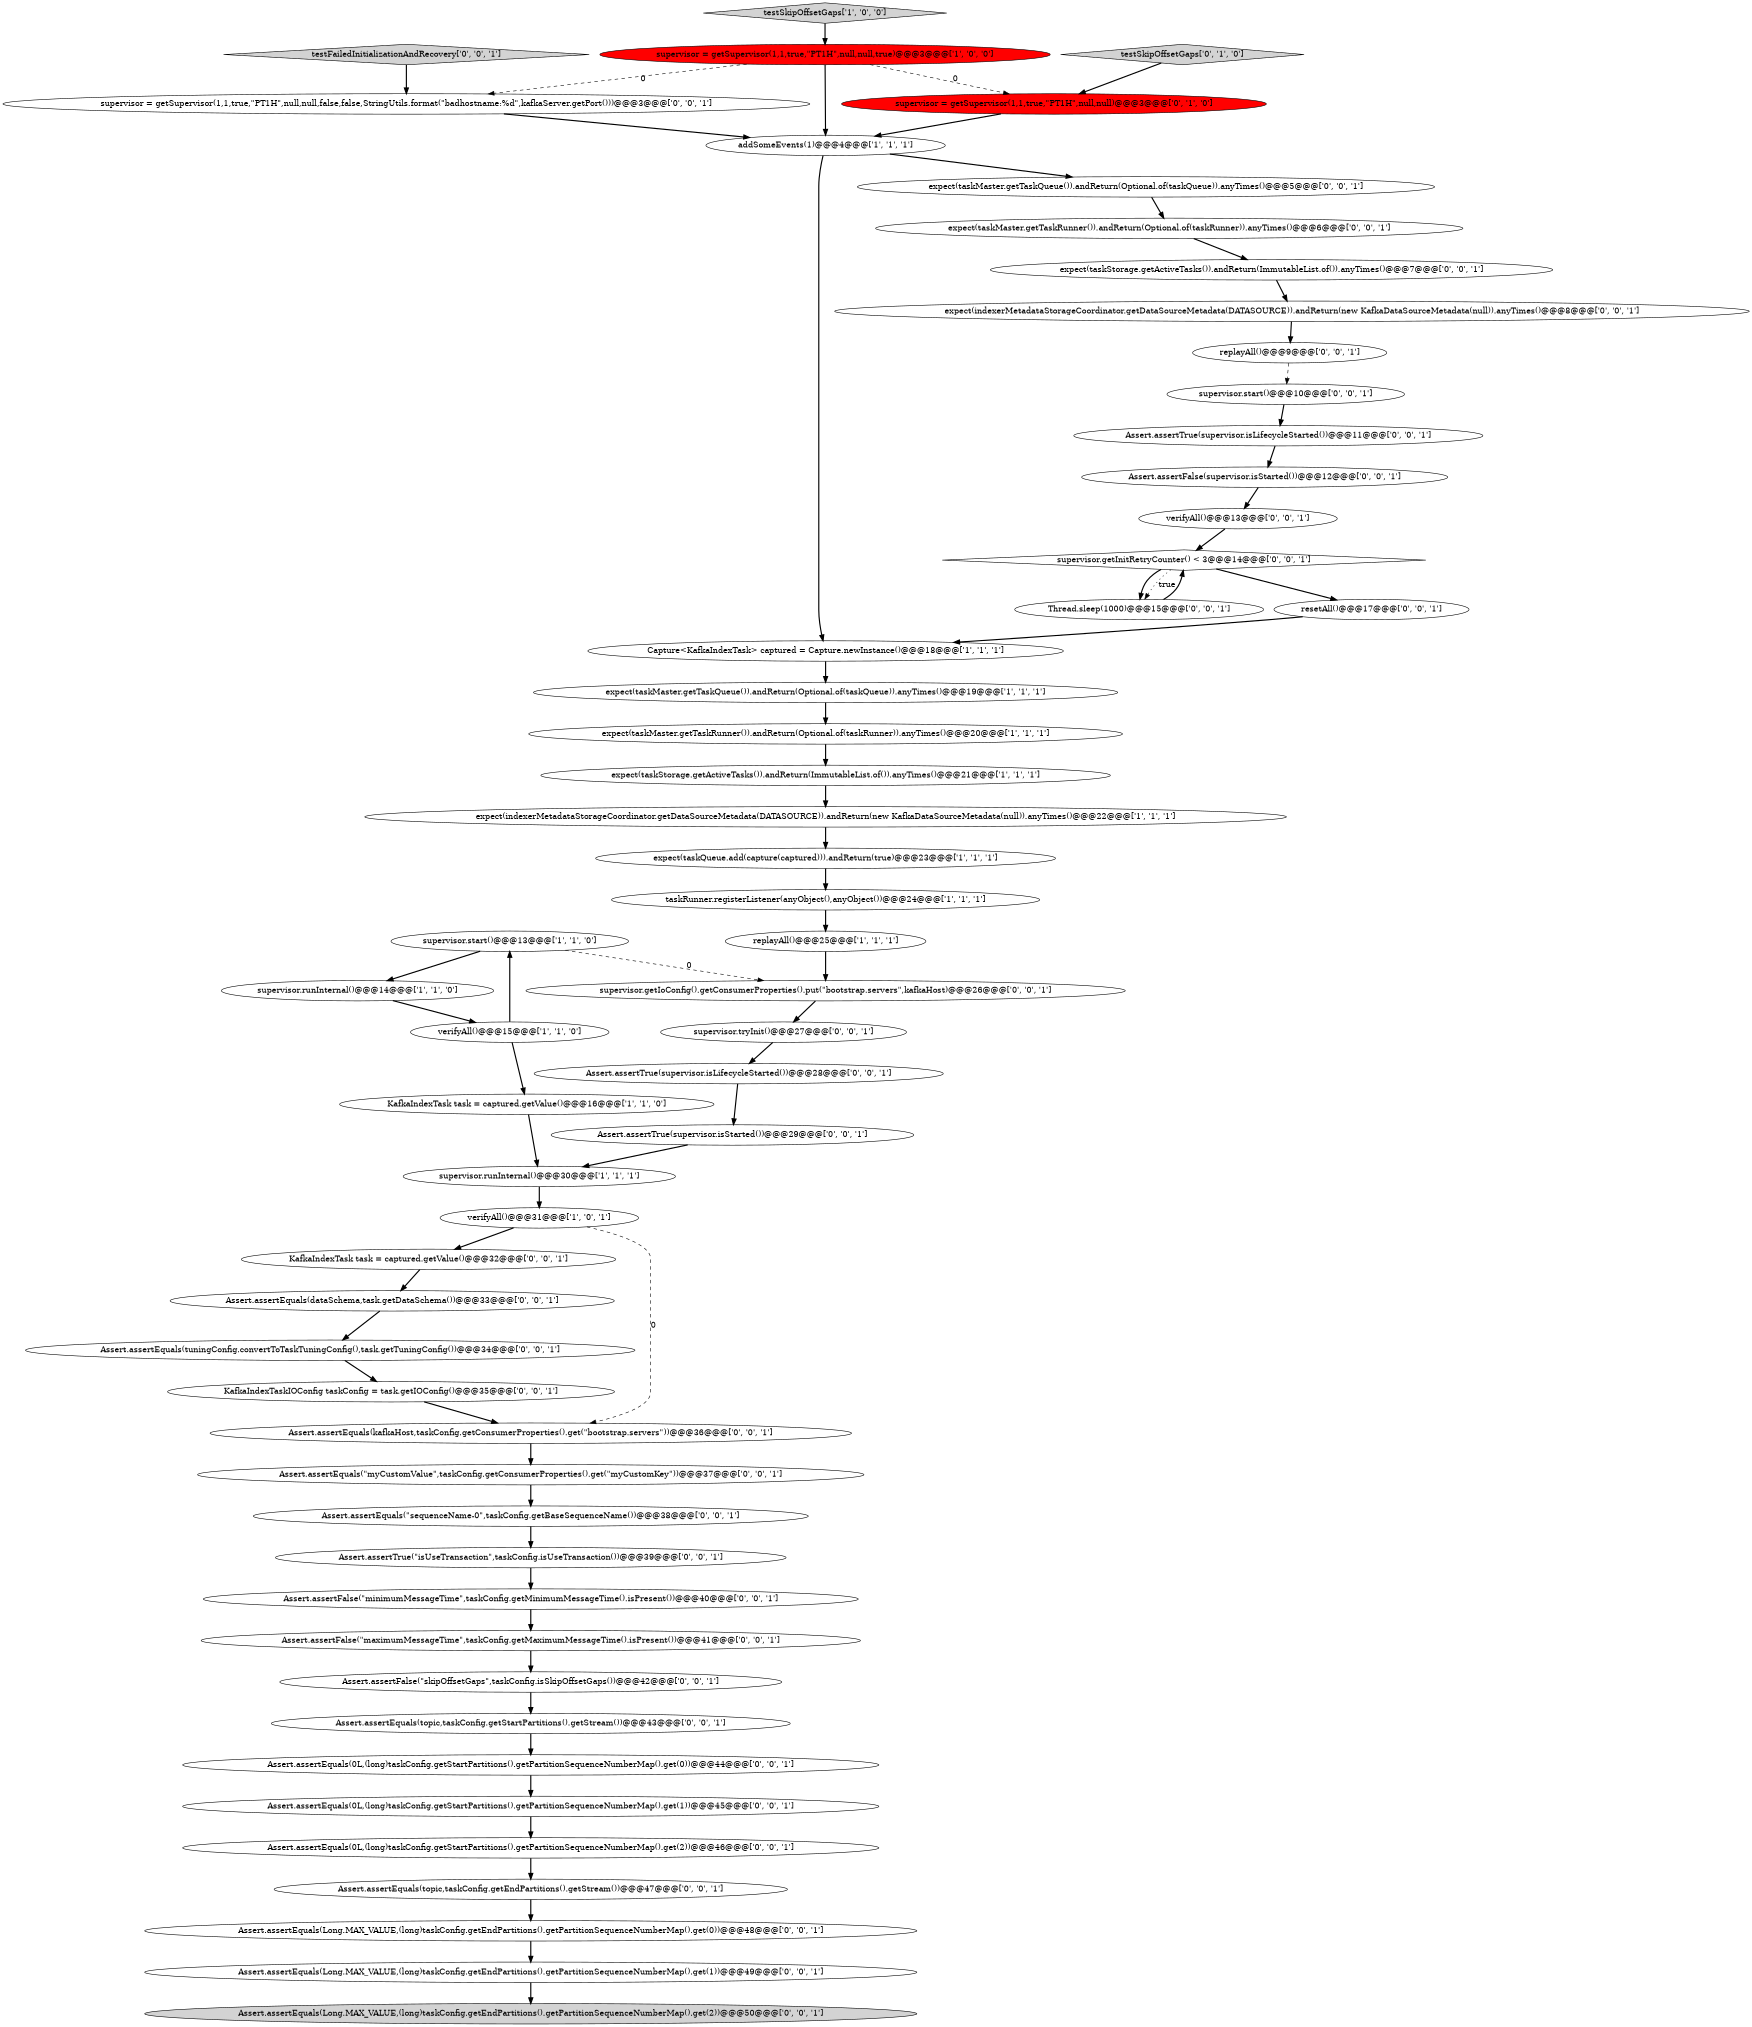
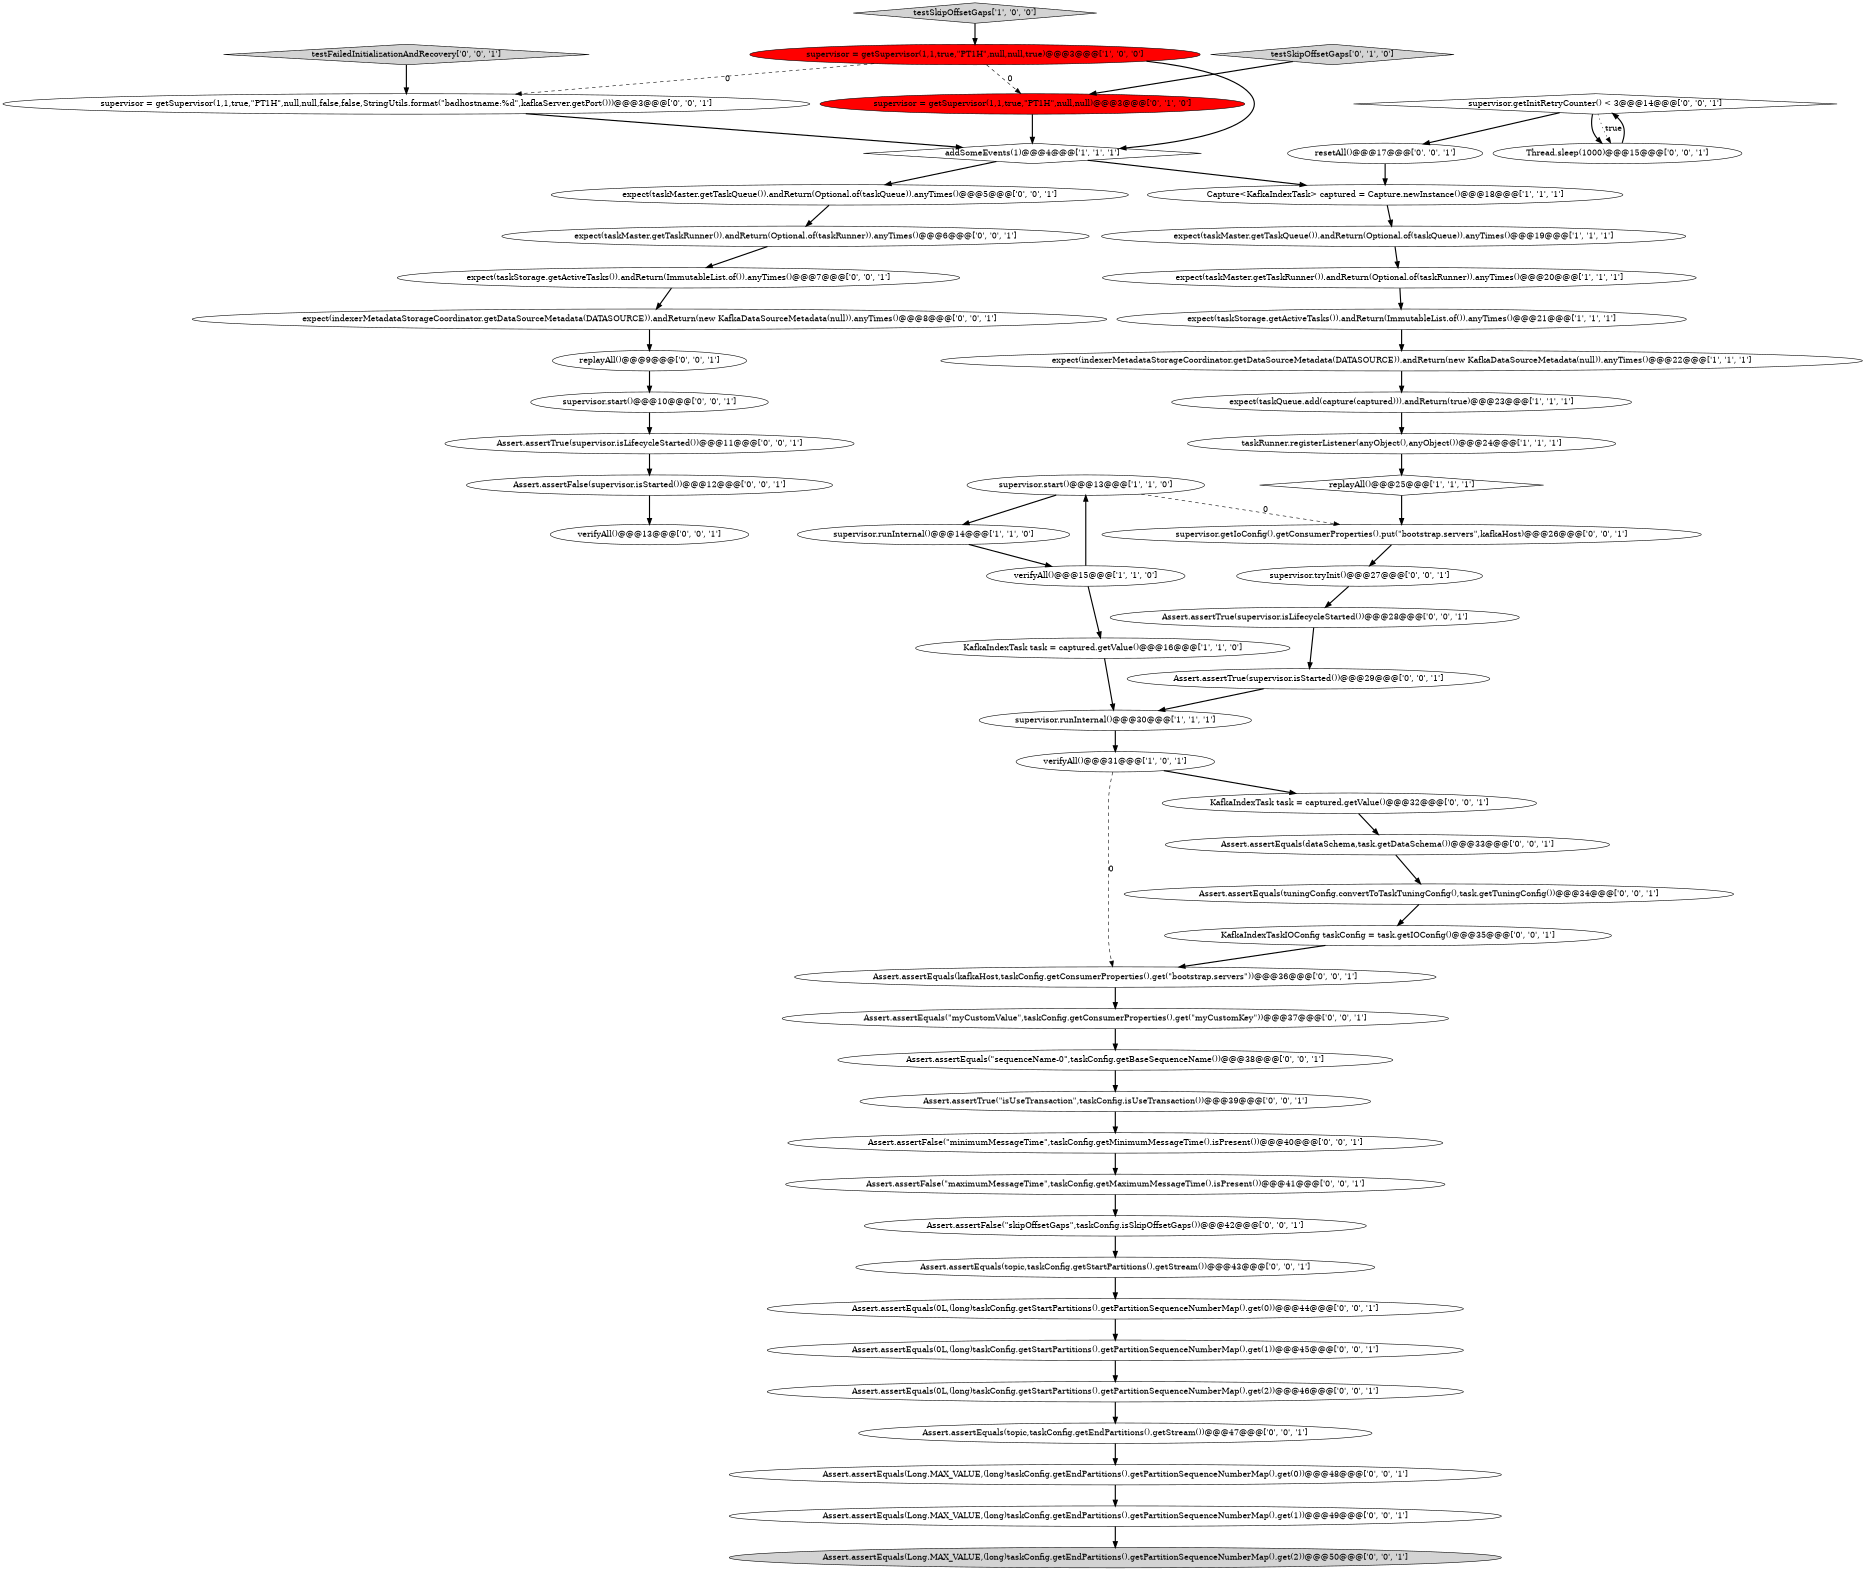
node "addSomeEvents(1)@@@4@@@['1', '1', '1']": shape ellipse -> diamond
edge "replayAll()@@@9@@@['0', '0', '1']" -> "supervisor.start()@@@10@@@['0', '0', '1']": style dashed -> bold
edge "verifyAll()@@@13@@@['0', '0', '1']" -> "supervisor.getInitRetryCounter() < 3@@@14@@@['0', '0', '1']": removed
node "replayAll()@@@25@@@['1', '1', '1']": shape ellipse -> diamond
